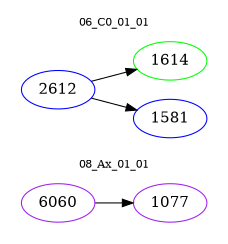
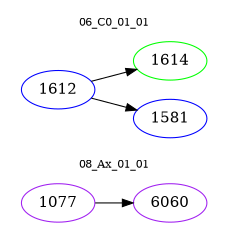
node "2612": label "2612" -> "1612"
edge "6060" -> "1077": reversed
